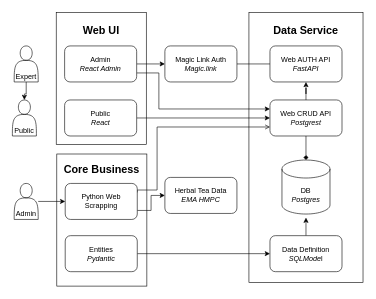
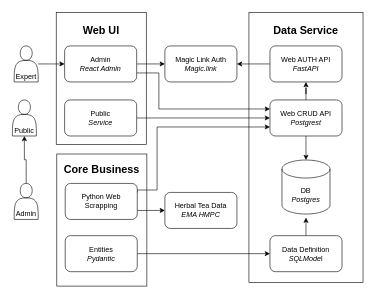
edge "Magic Link Auth Magic.link" -- "Web AUTH API FastAPI": arrowhead none -> classic
edge "Expert" -> "Public": now "Expert" -> "Admin React Admin"
node "Public React": label "Public React" -> "Public Service"
edge "Python Web Scrapping" -> "Web CRUD API Postgrest": arrowhead open -> classic
edge "Web CRUD API Postgrest" -> "DB Postgres": arrowhead diamond -> classic
node "Herbal Tea Data EMA HMPC": moved (201, 195) -> (201, 210)
edge "Admin" -> "Python Web Scrapping": now "Admin" -> "Public"
